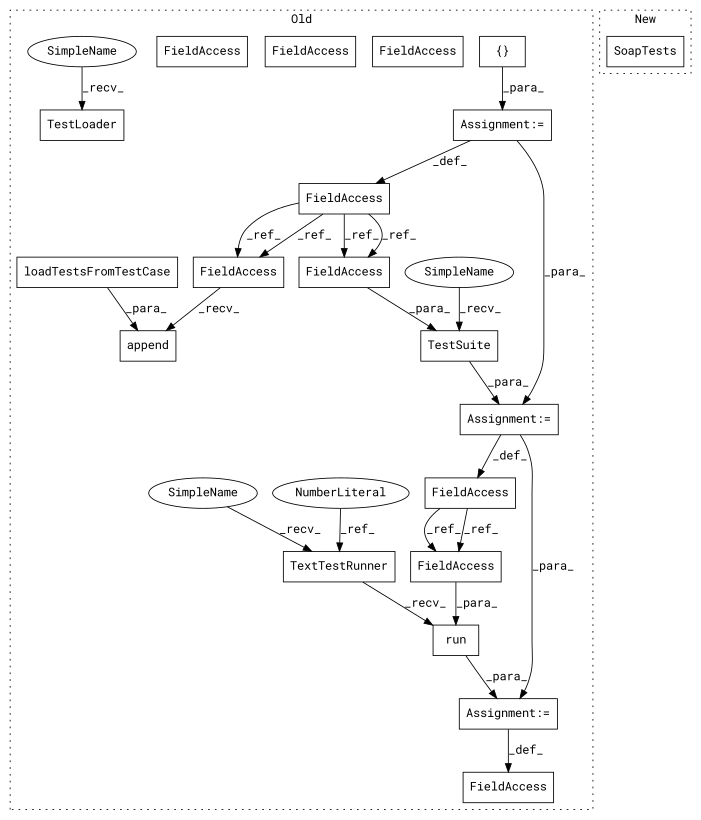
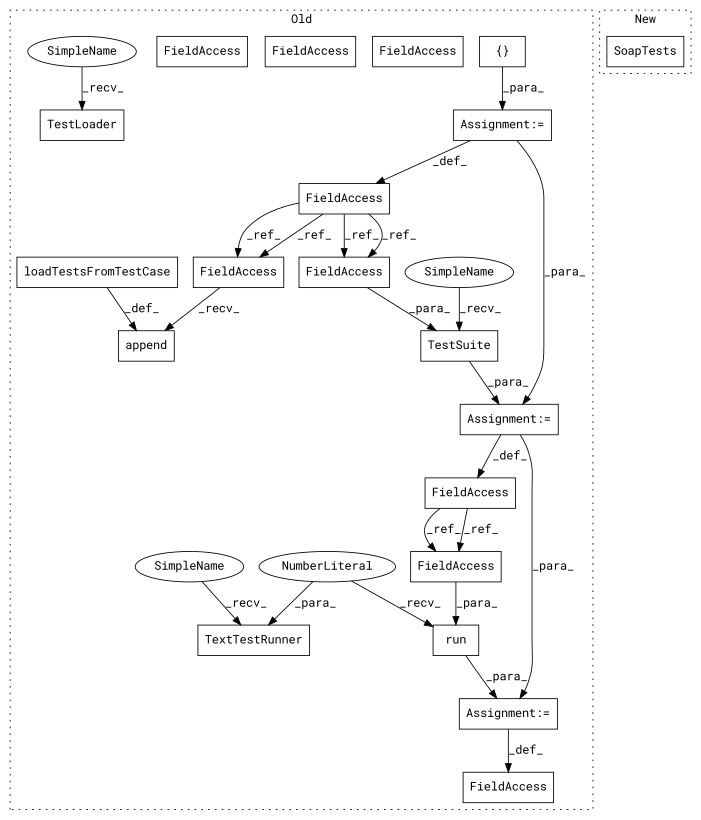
edge "loadTestsFromTestCase" -> "append": label "_para_" -> "_def_"
edge "NumberLiteral" -> "TextTestRunner": label "_ref_" -> "_para_"
edge "TextTestRunner" -> "run": now "NumberLiteral" -> "run"
